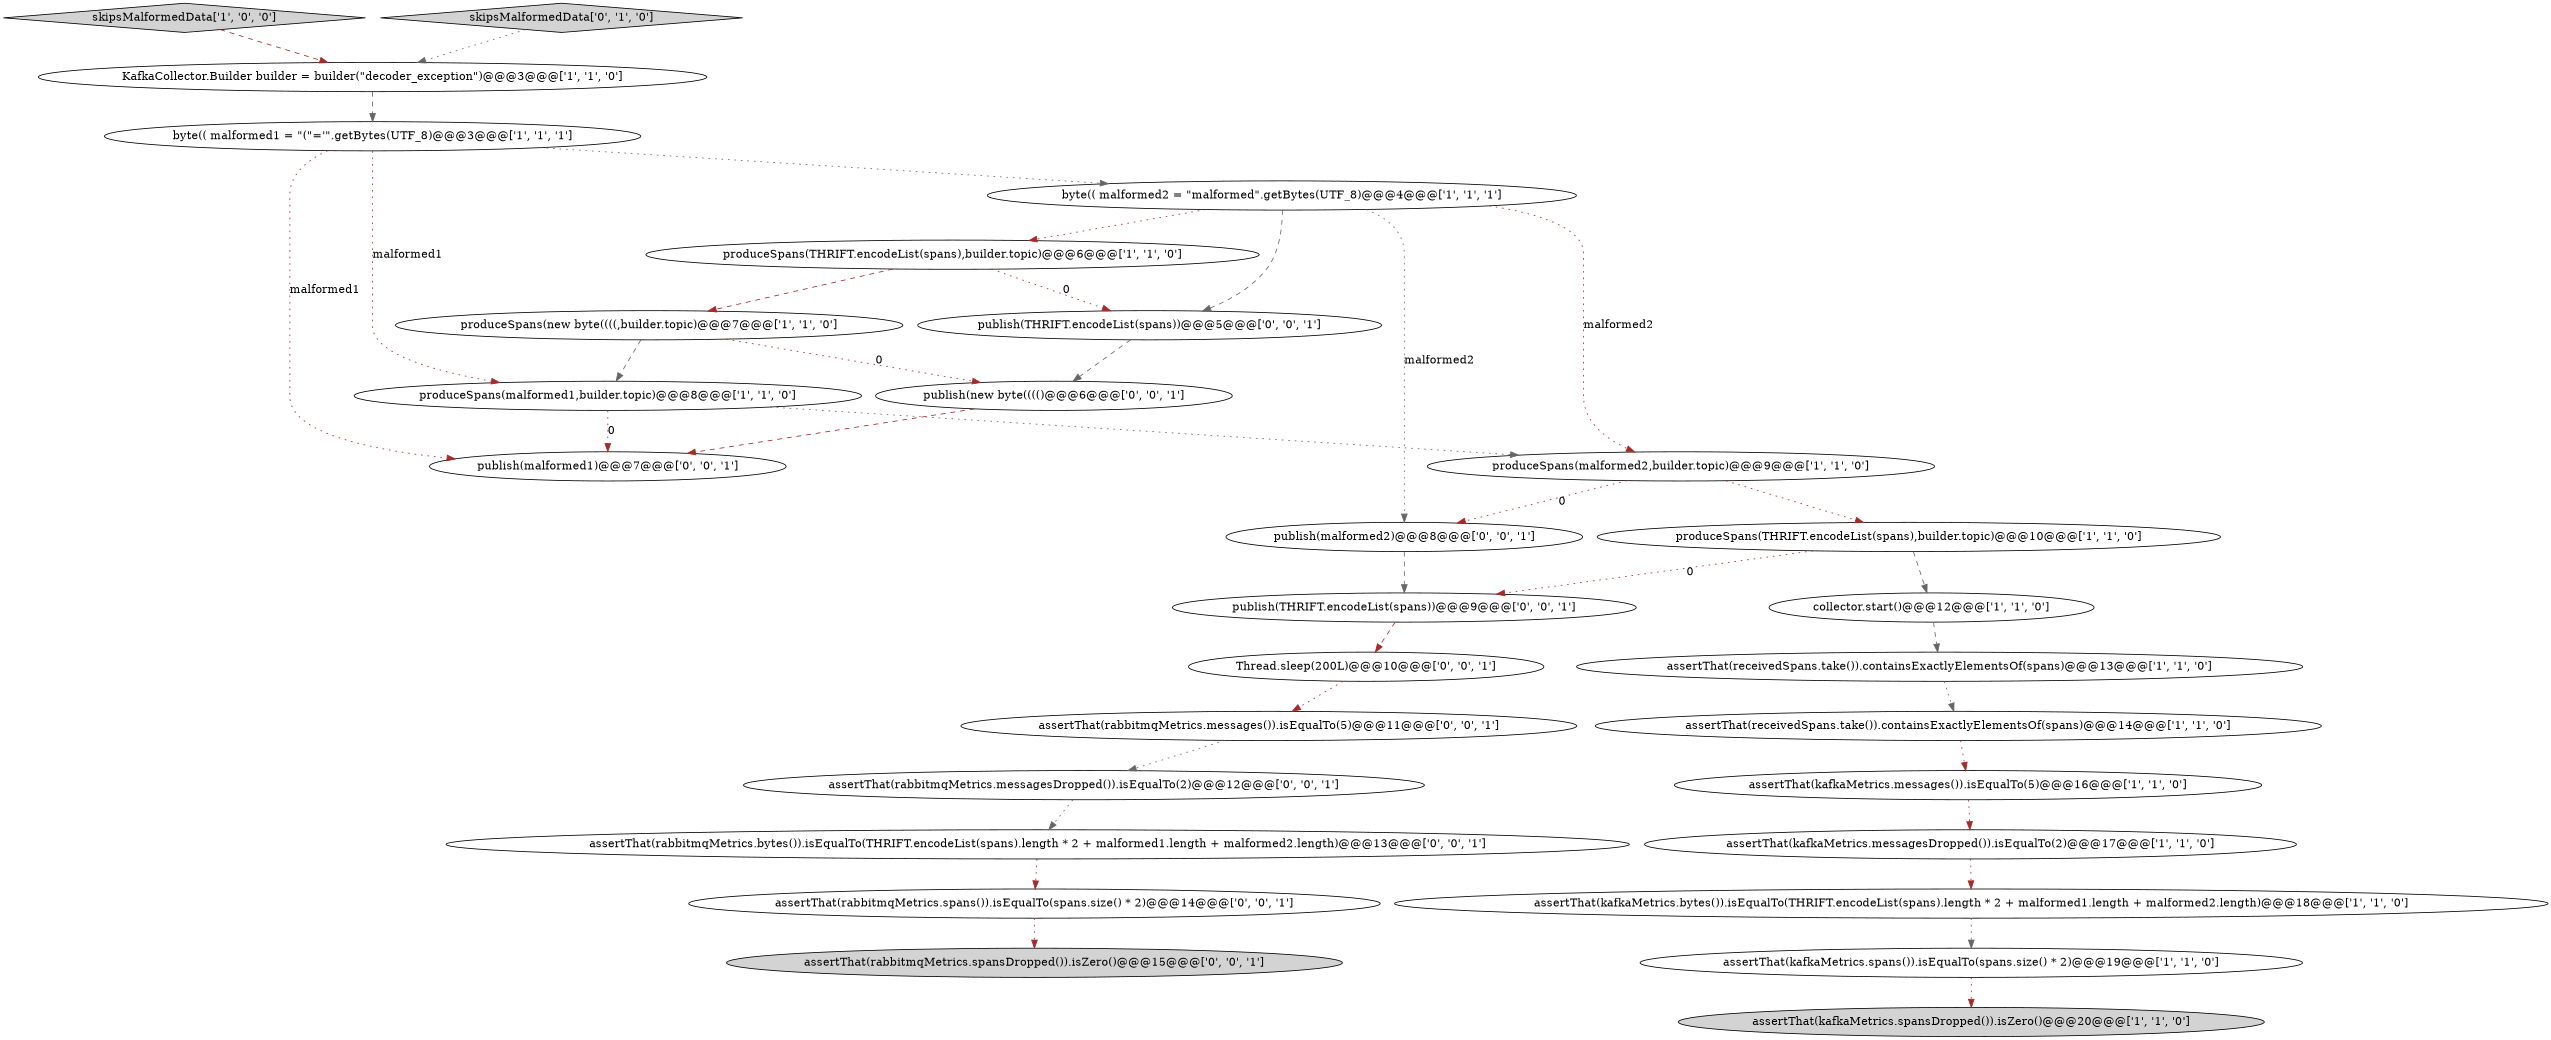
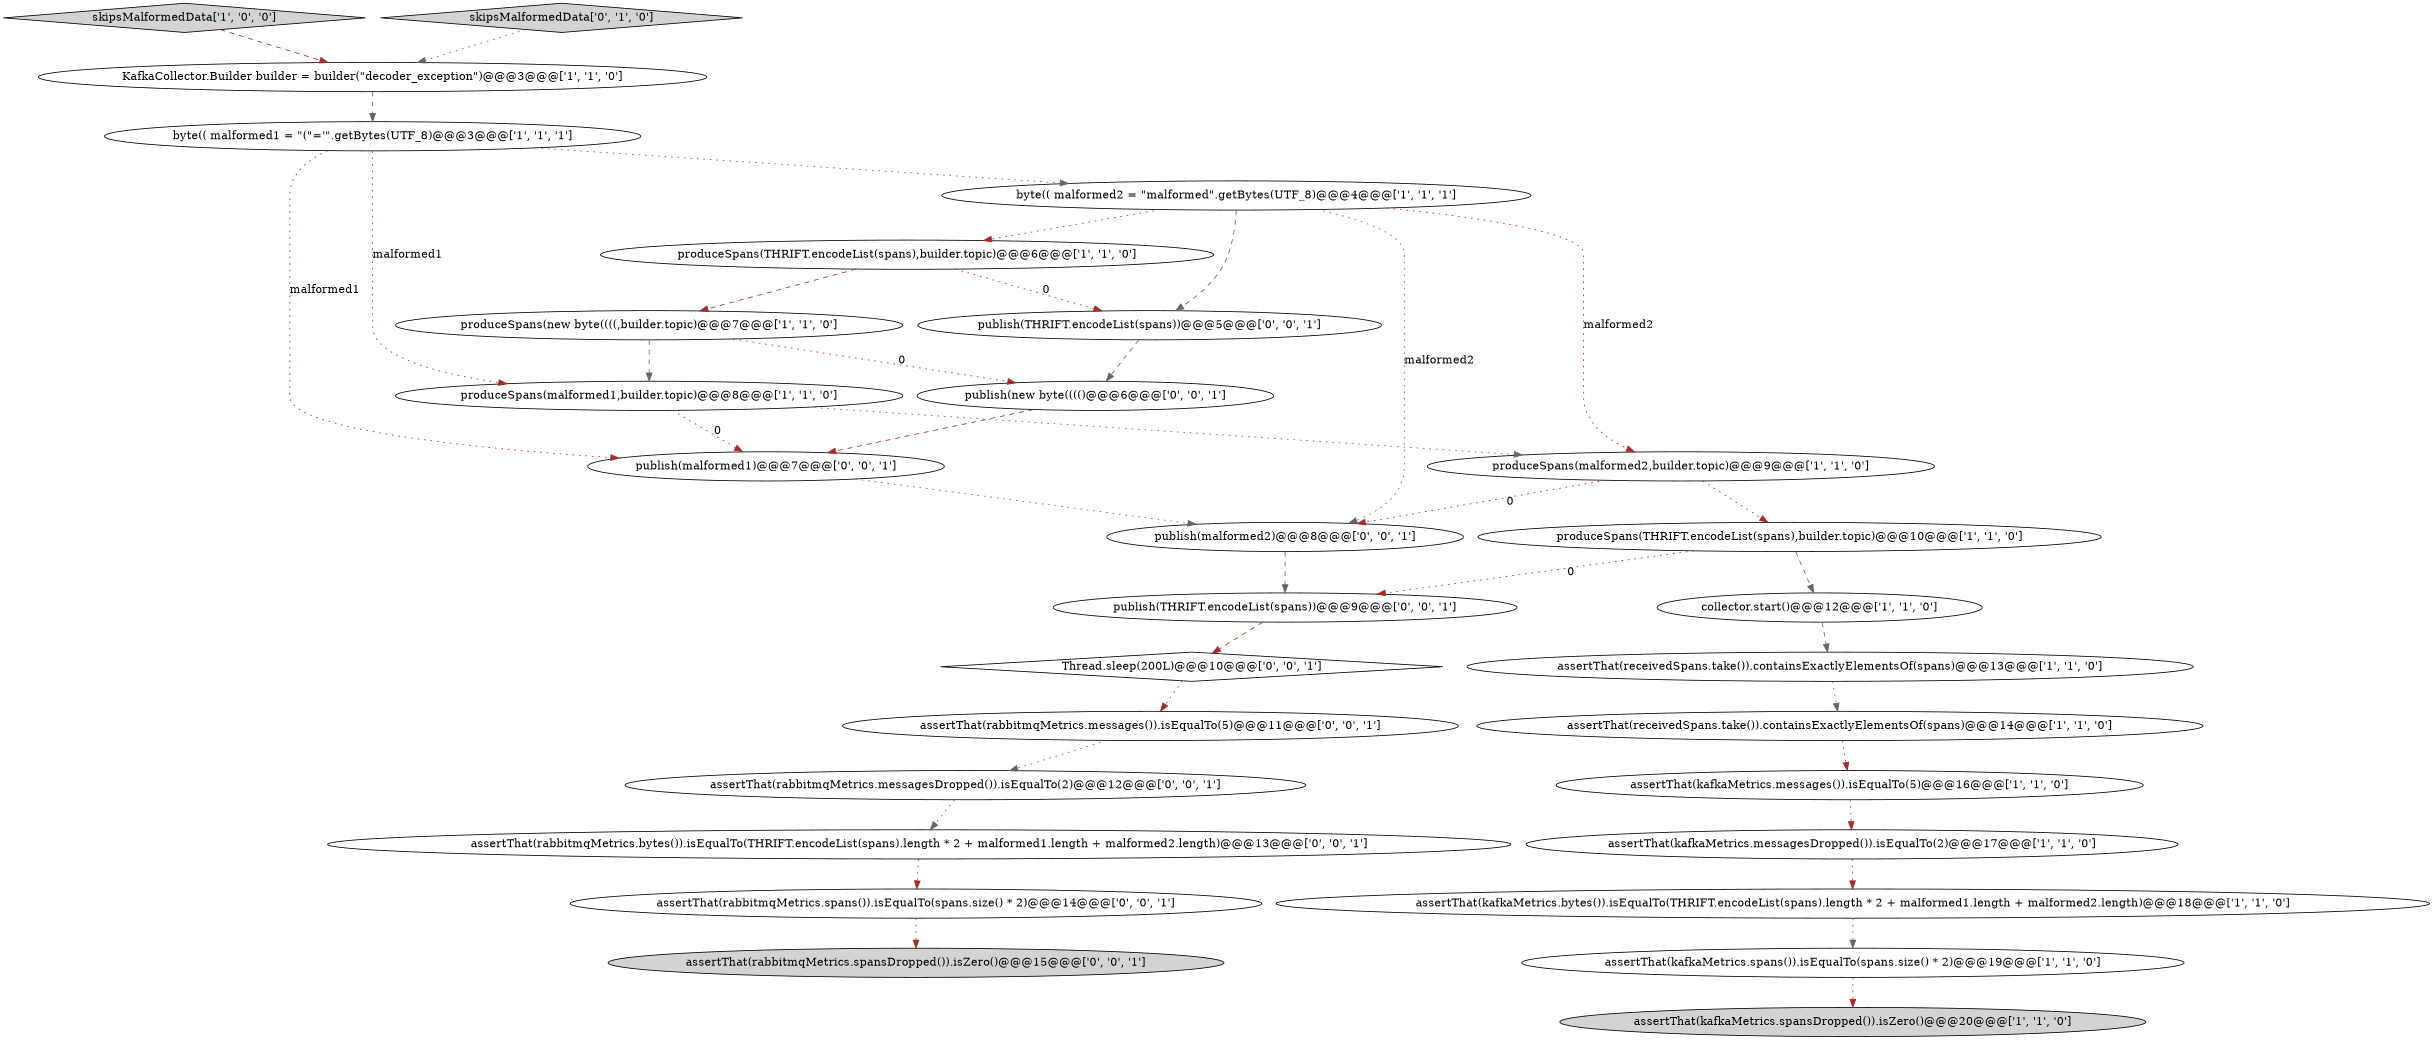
edge "publish(malformed1)@@@7@@@['0', '0', '1']" -> "publish(malformed2)@@@8@@@['0', '0', '1']": added
node "Thread.sleep(200L)@@@10@@@['0', '0', '1']": shape ellipse -> diamond
